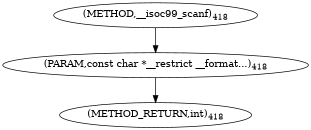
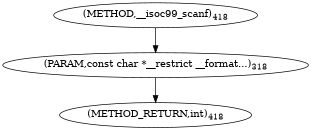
node "(PARAM,const char *__restrict __format...)": text "418" -> "318"
